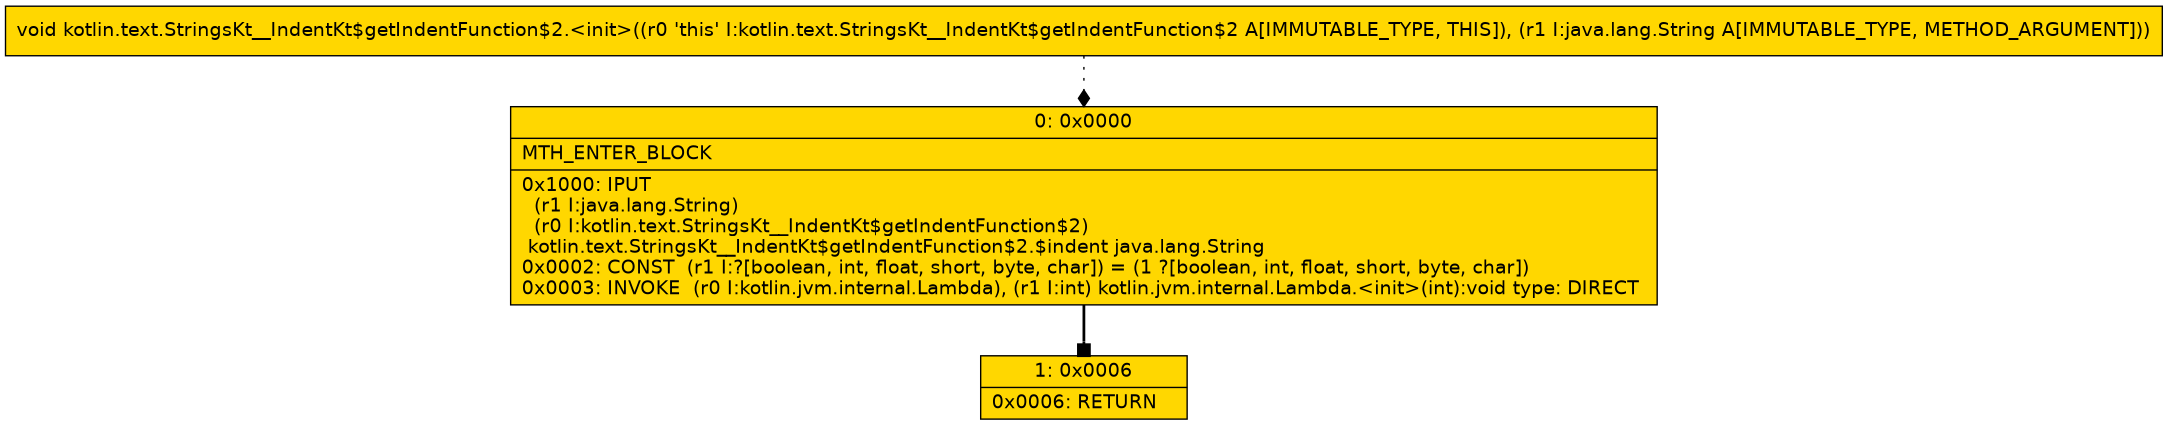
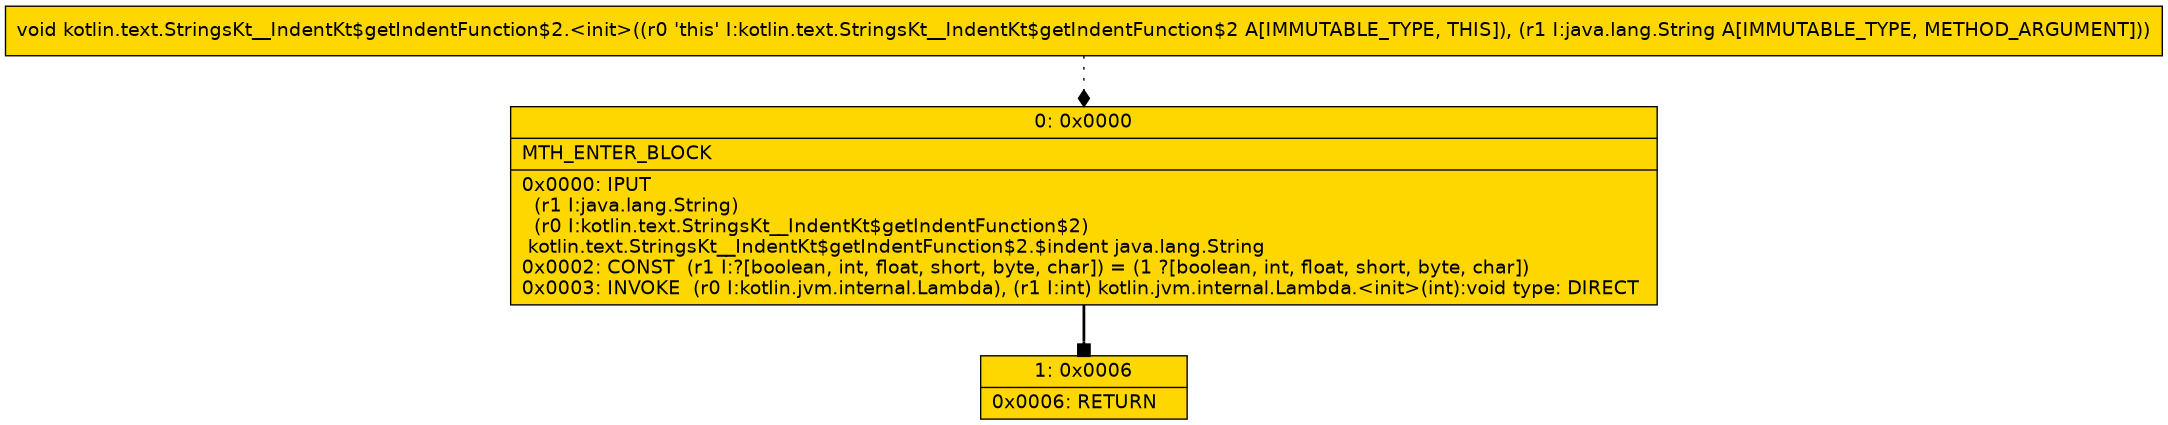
node "0: 0x0000": text "0x1000: IPUT" -> "0x0000: IPUT"
